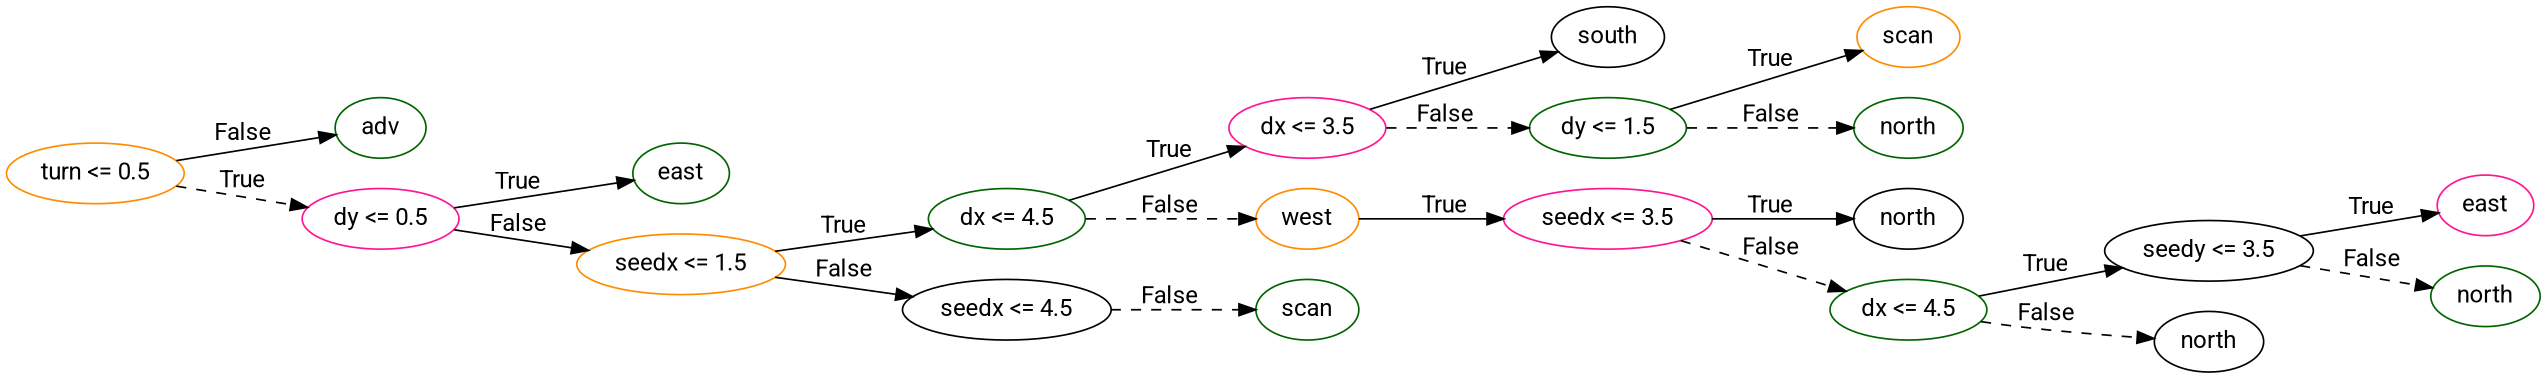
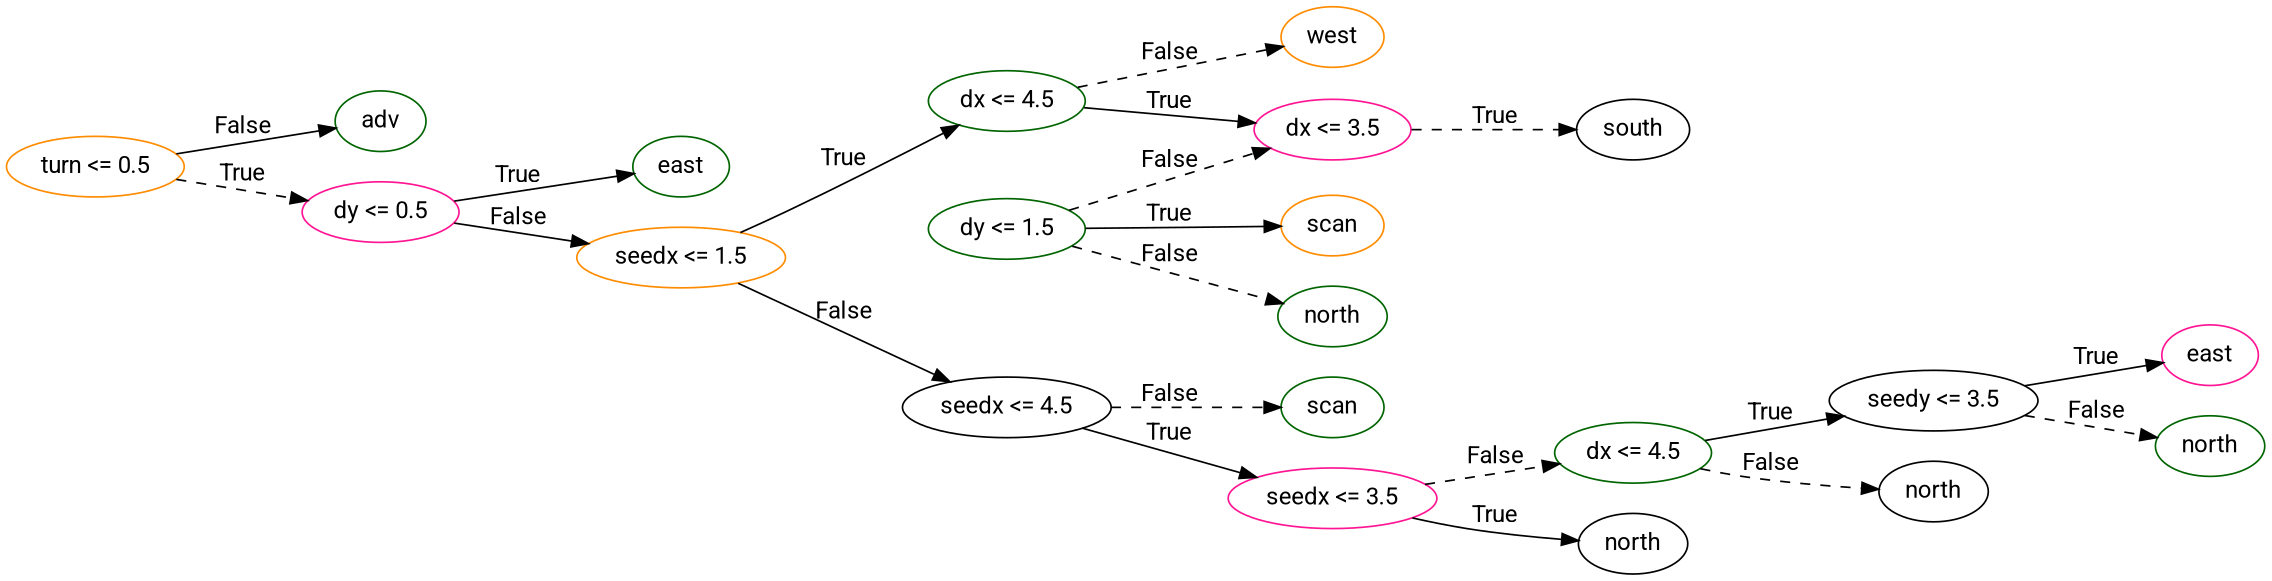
edge "dx <= 3.5" -> "south": style solid -> dashed
edge "dx <= 3.5" -> "dy <= 1.5": reversed
edge "west" -> "seedx <= 3.5": now "seedx <= 4.5" -> "seedx <= 3.5"
